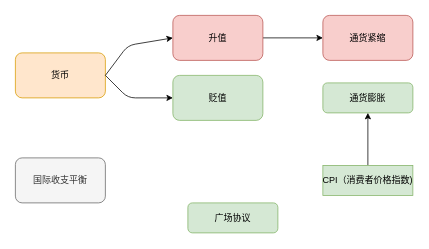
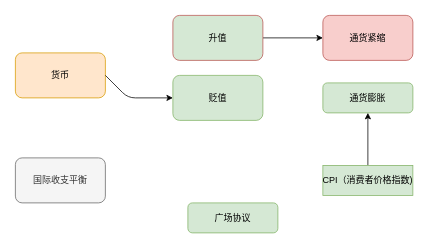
node "升值": fillcolor #f8cecc -> #d5e8d4
edge "货币" -> "升值": removed
